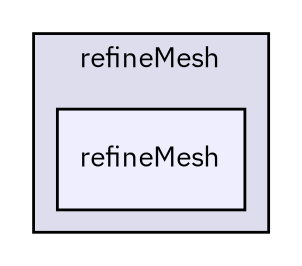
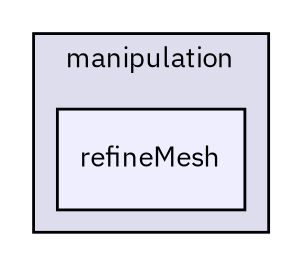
cluster "refineMesh": label "refineMesh" -> "manipulation"
